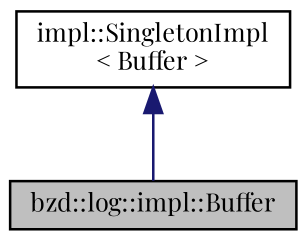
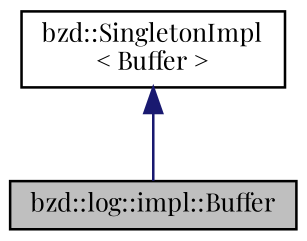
node "impl::SingletonImpl < Buffer >": label "impl::SingletonImpl < Buffer >" -> "bzd::SingletonImpl < Buffer >"
